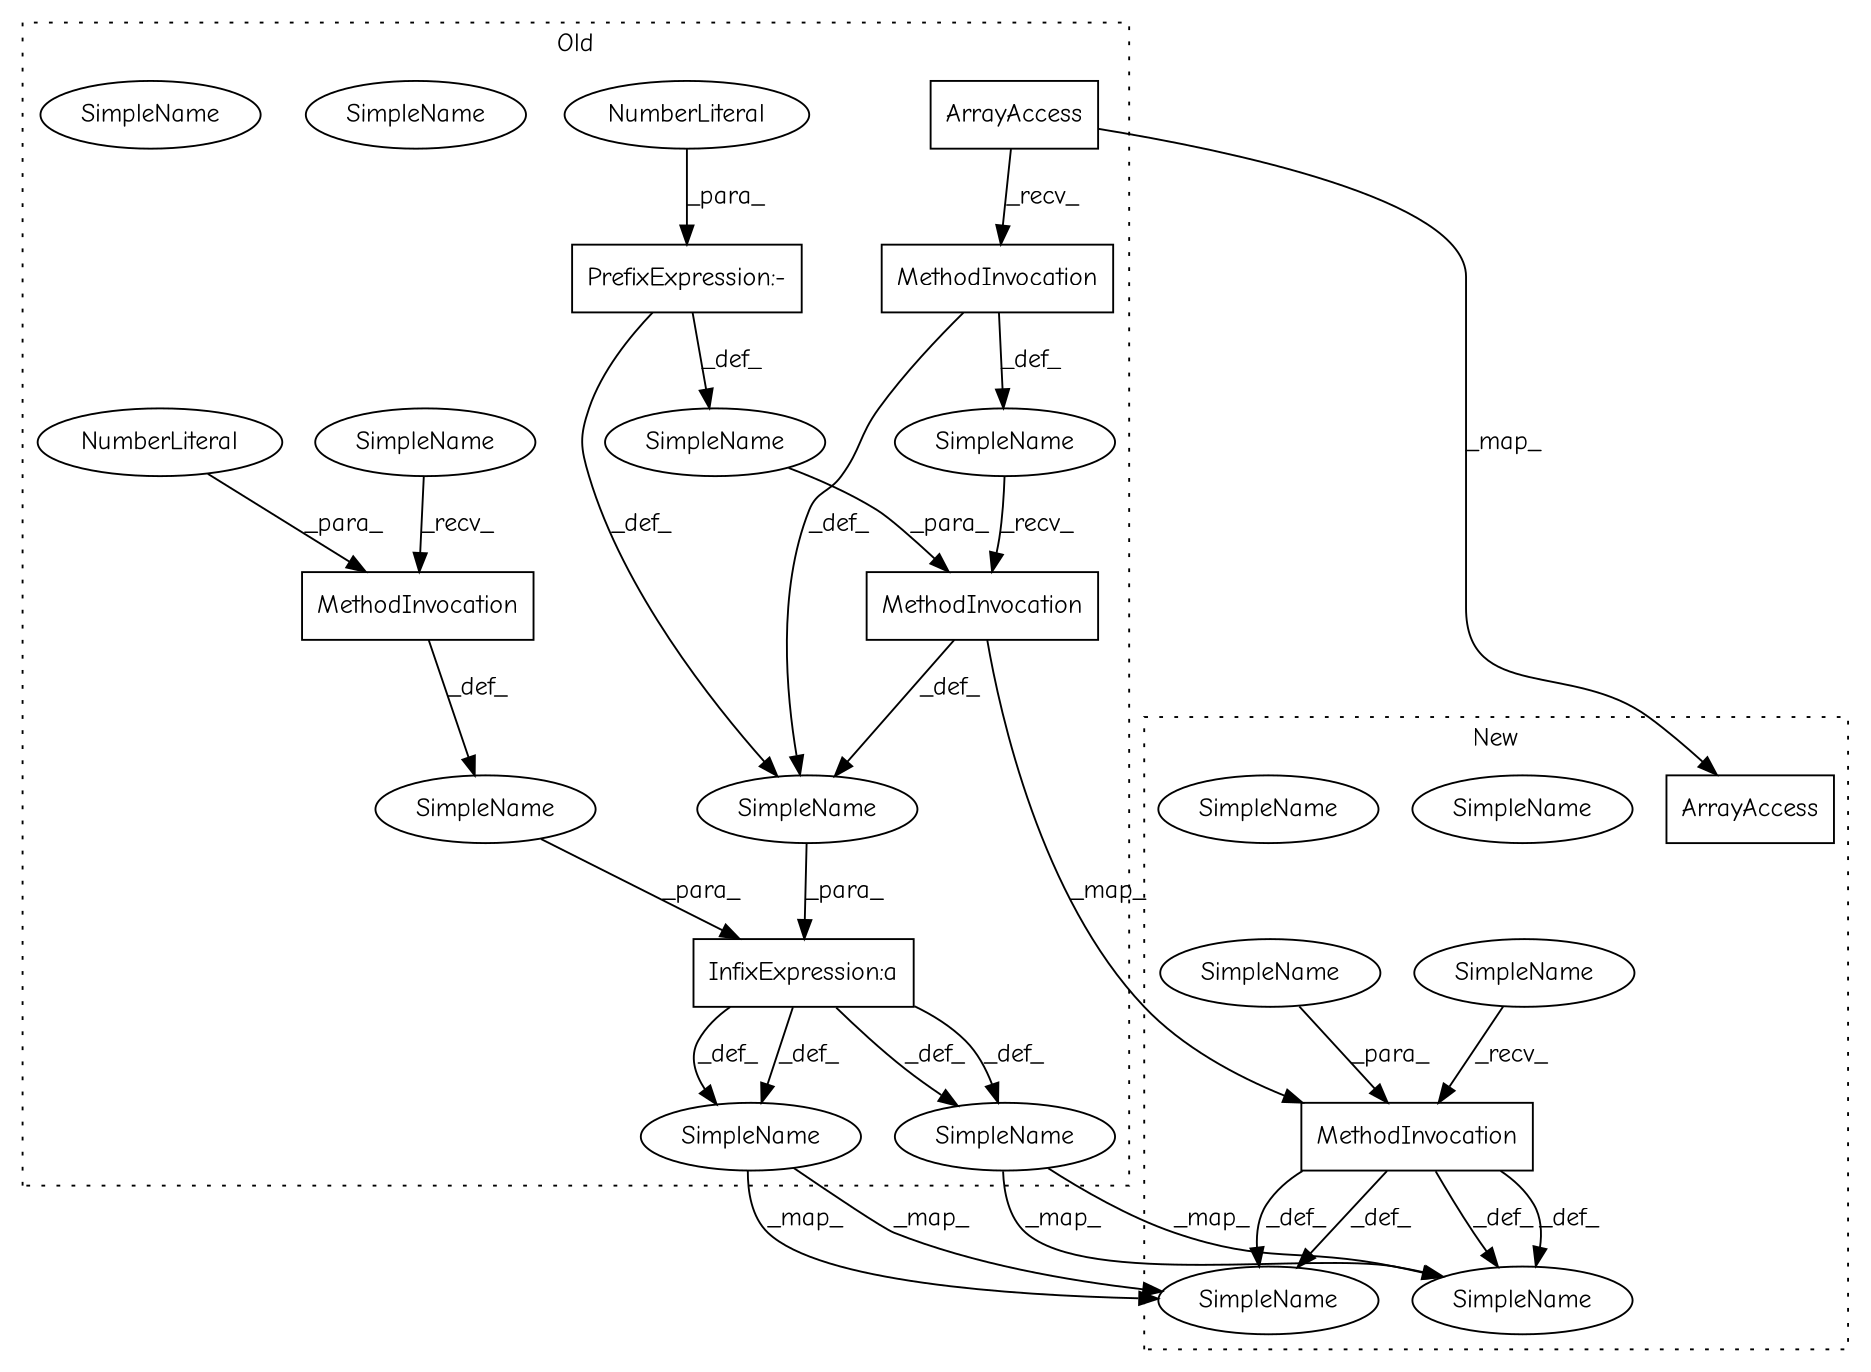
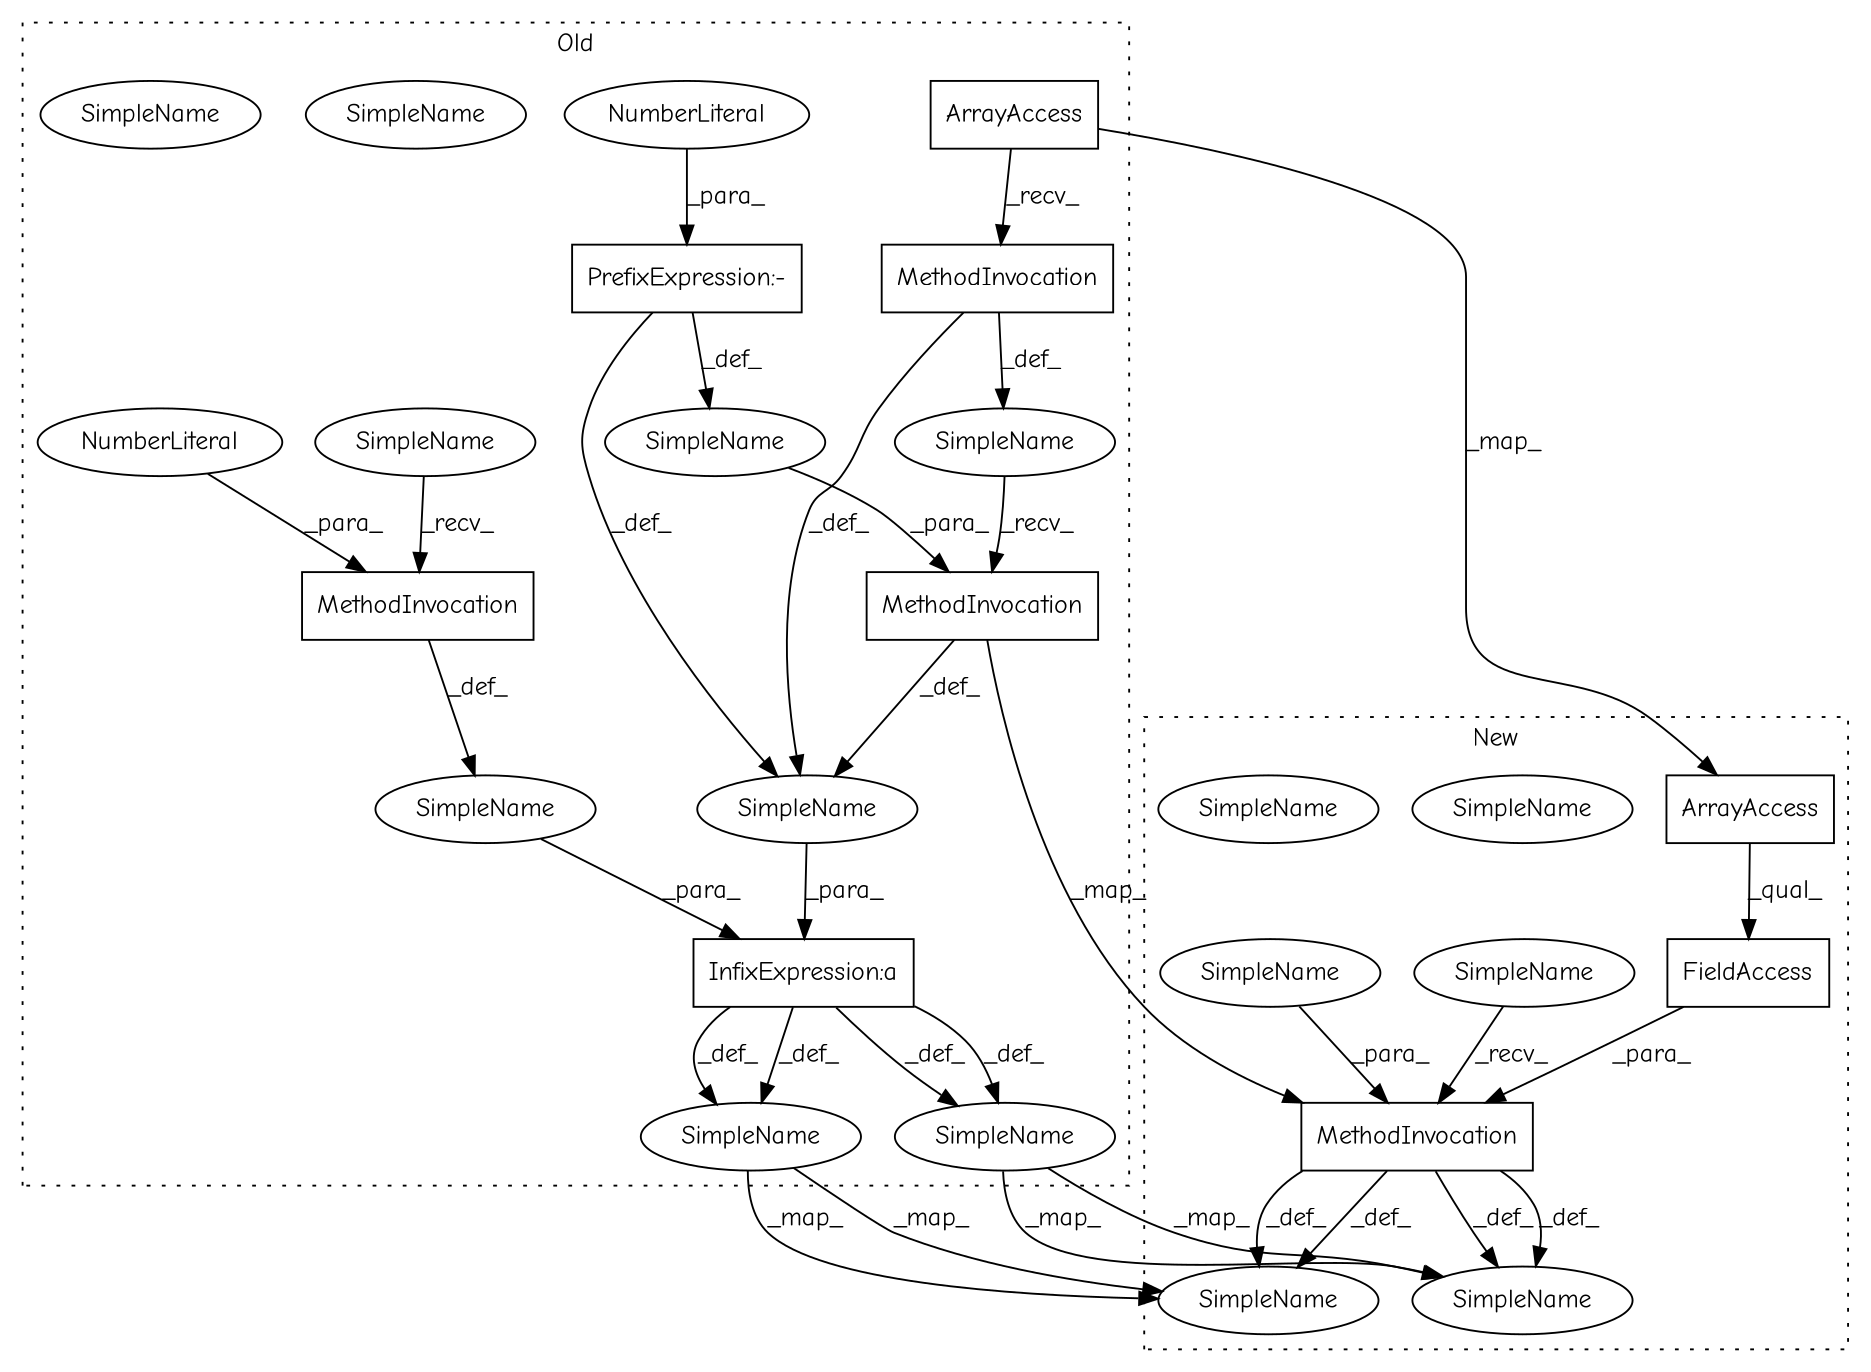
node "FieldAccess": added
